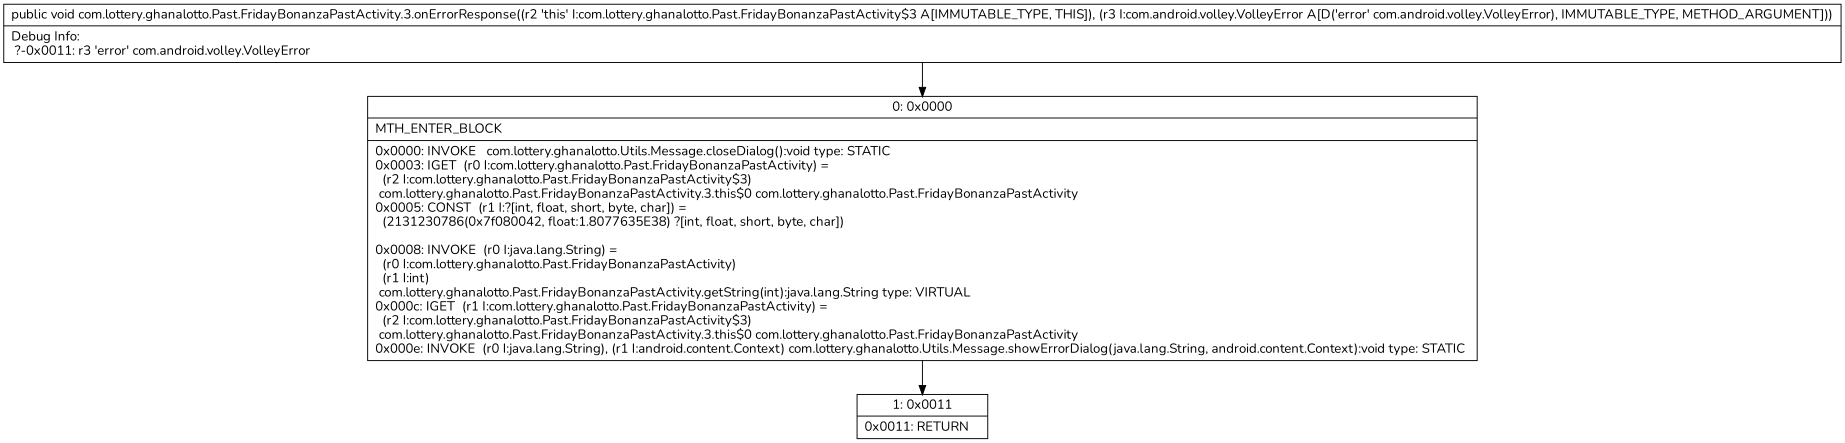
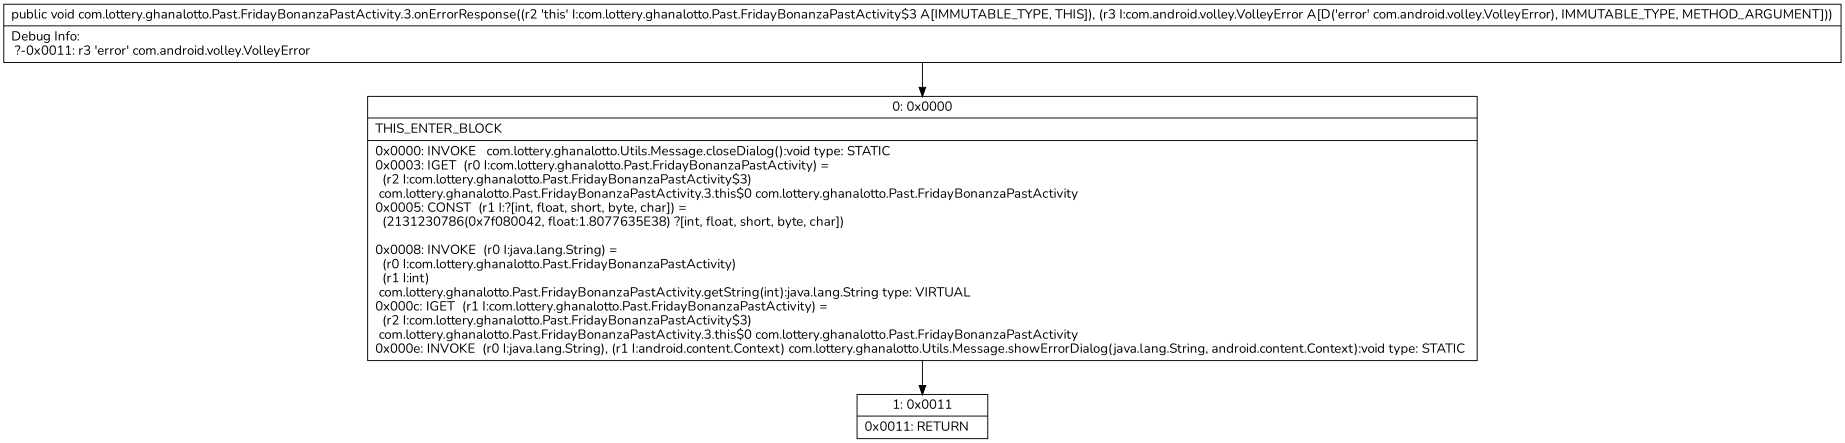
node "0: 0x0000": text "MTH_ENTER_BLOCK" -> "THIS_ENTER_BLOCK"
